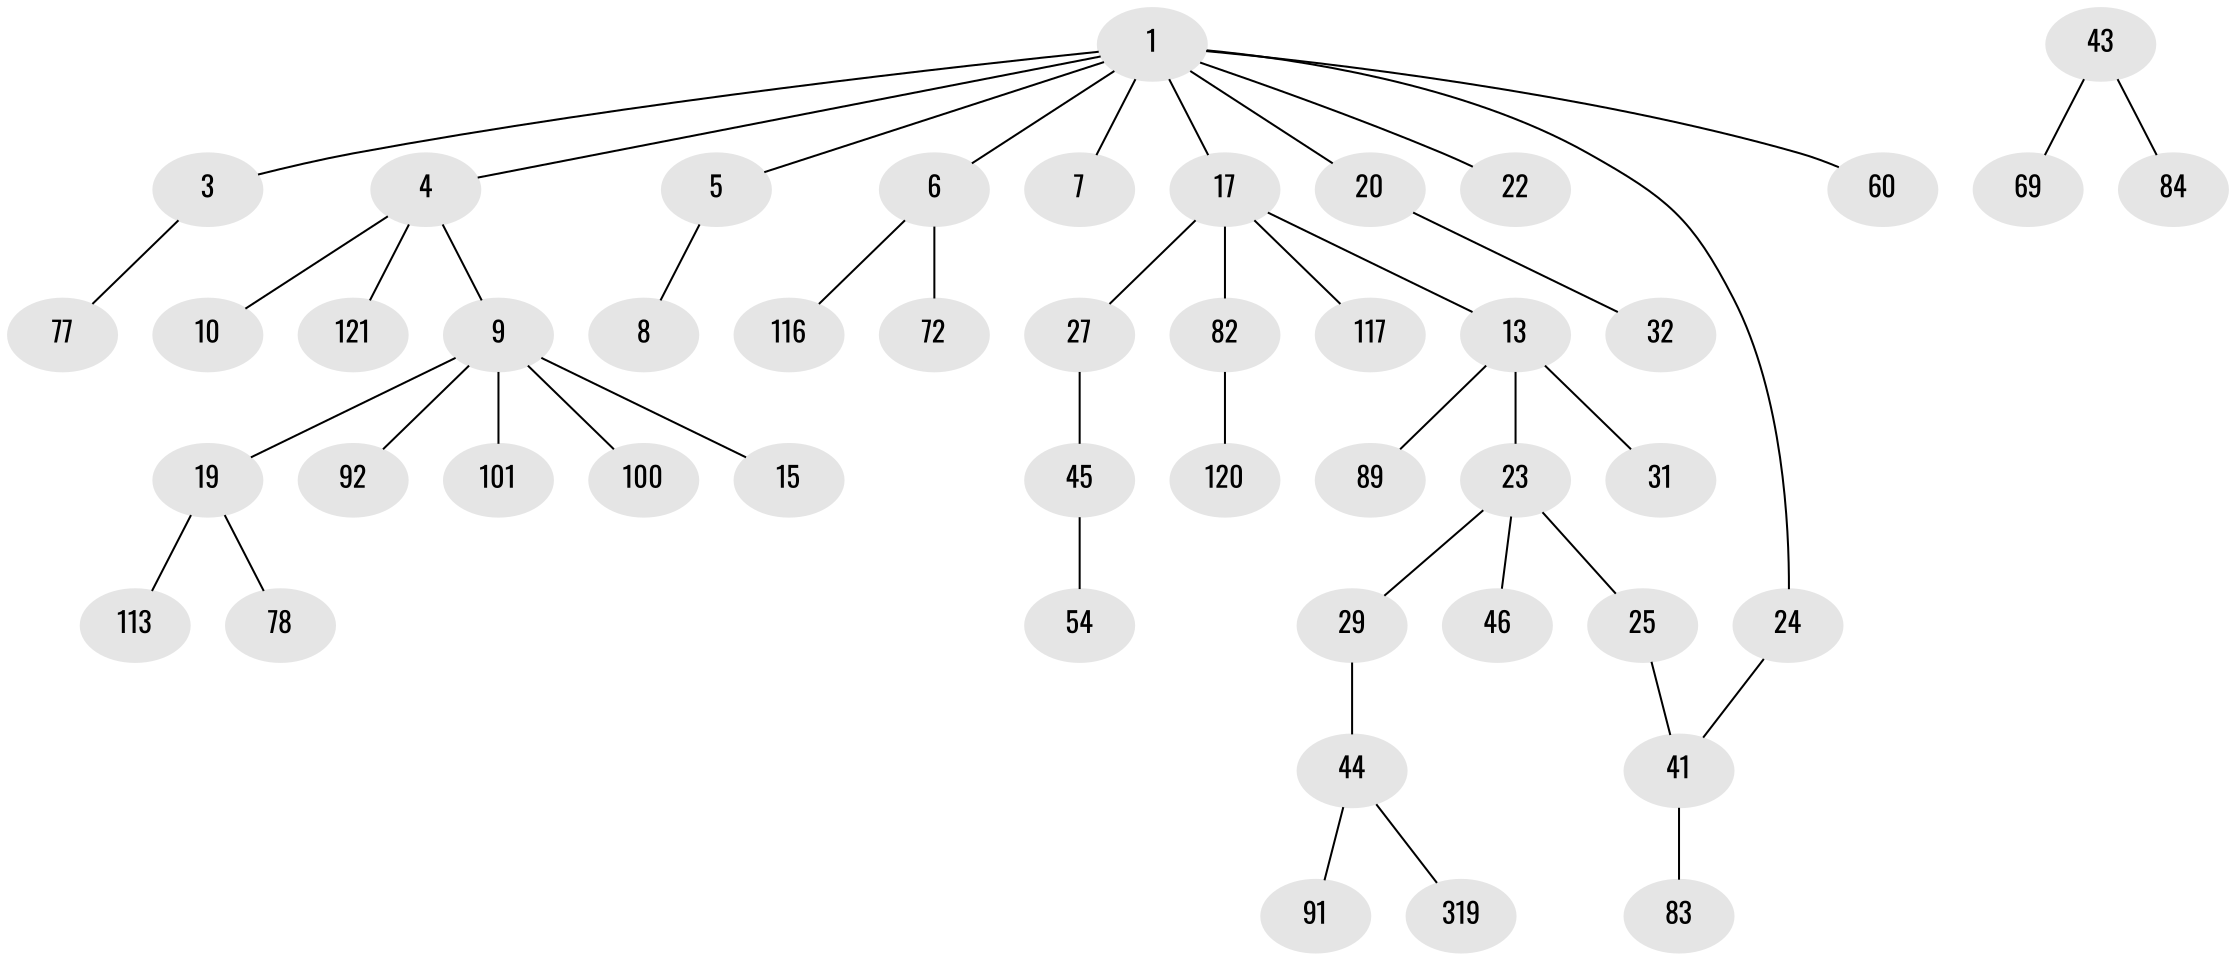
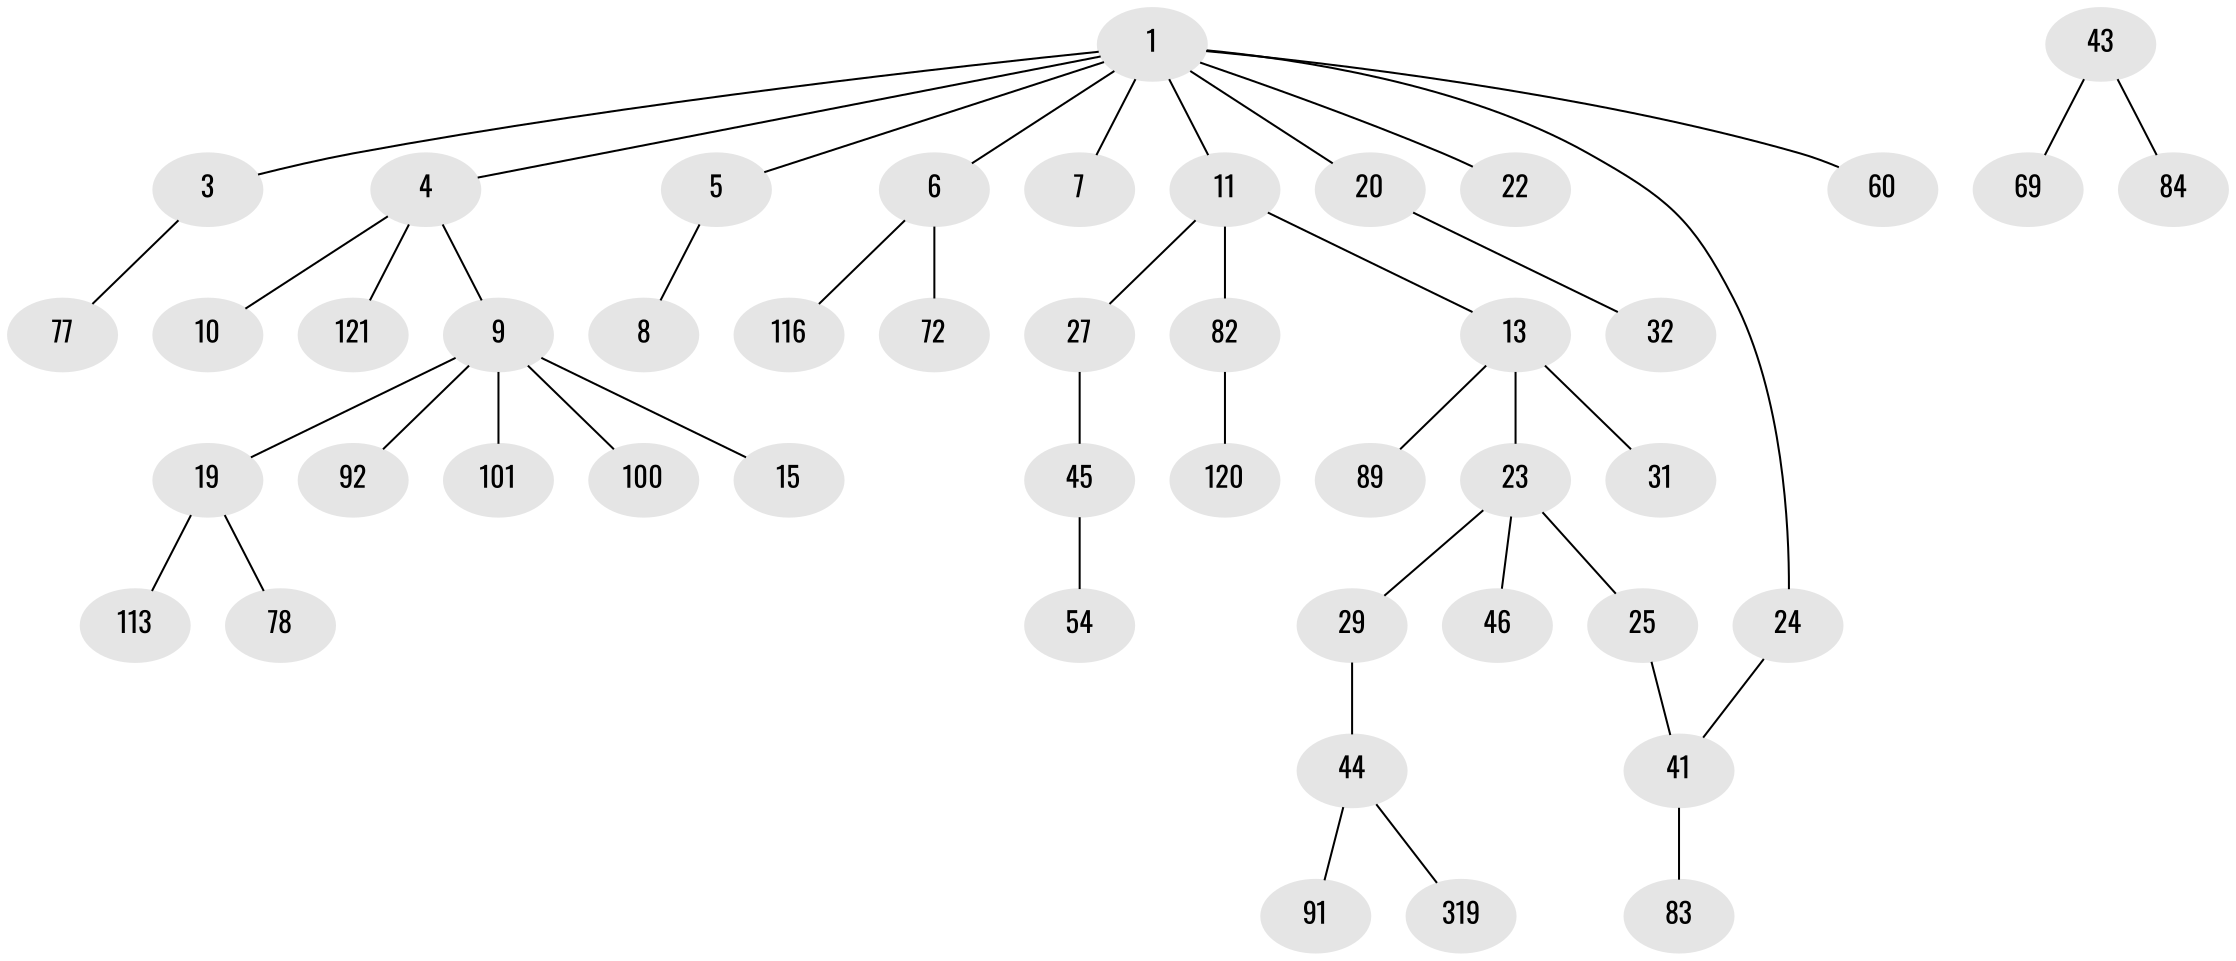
node "17": label "17" -> "11"
node "117": removed
